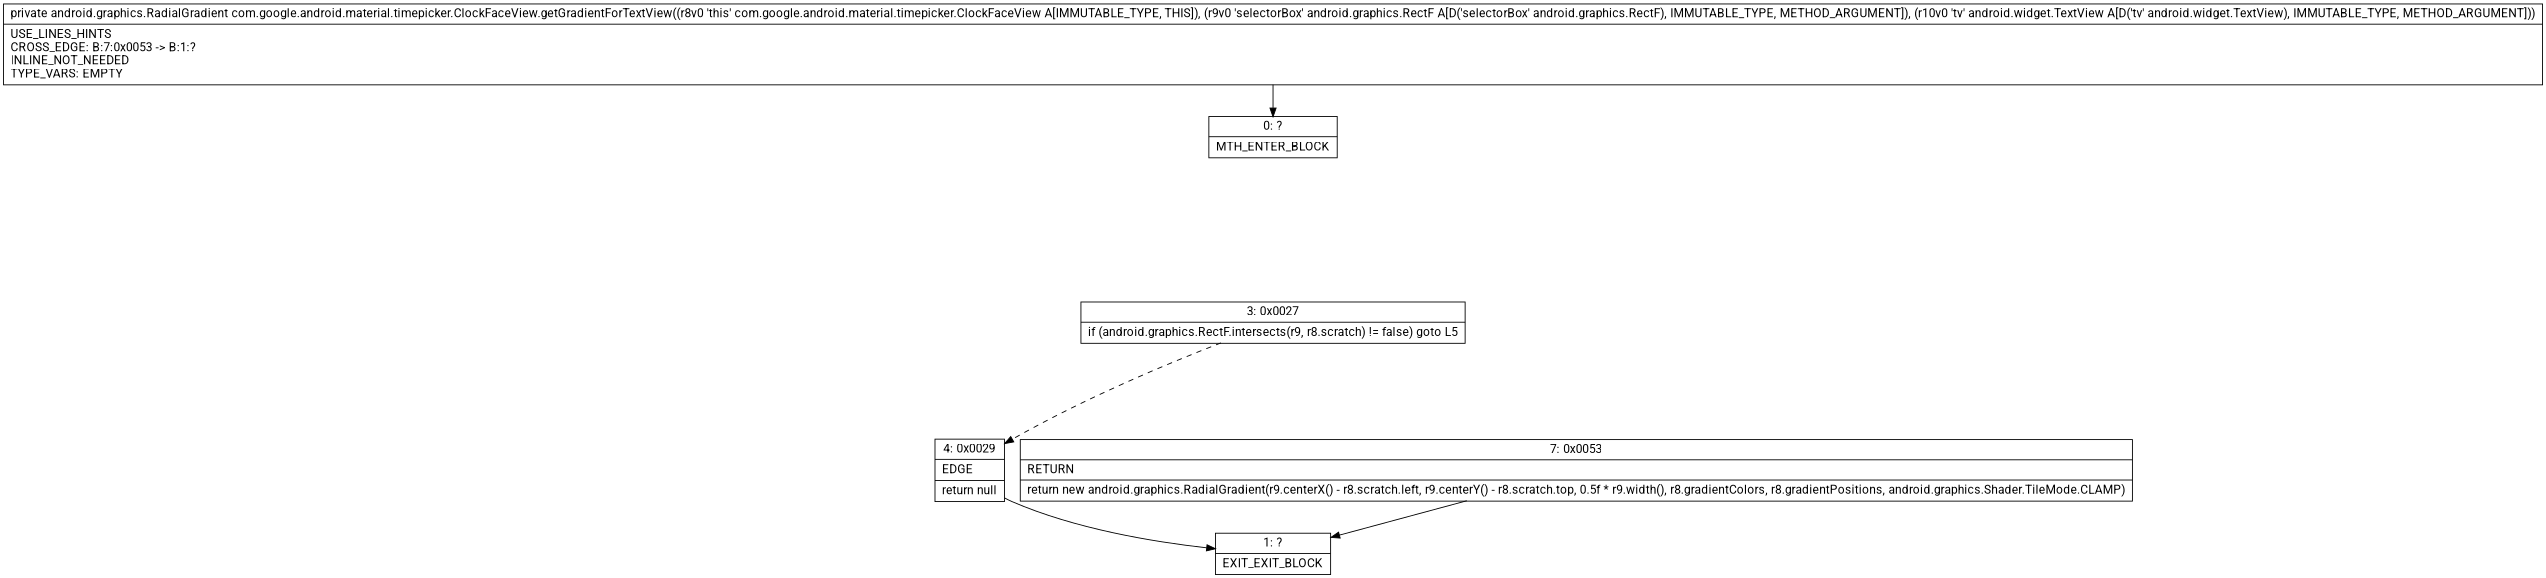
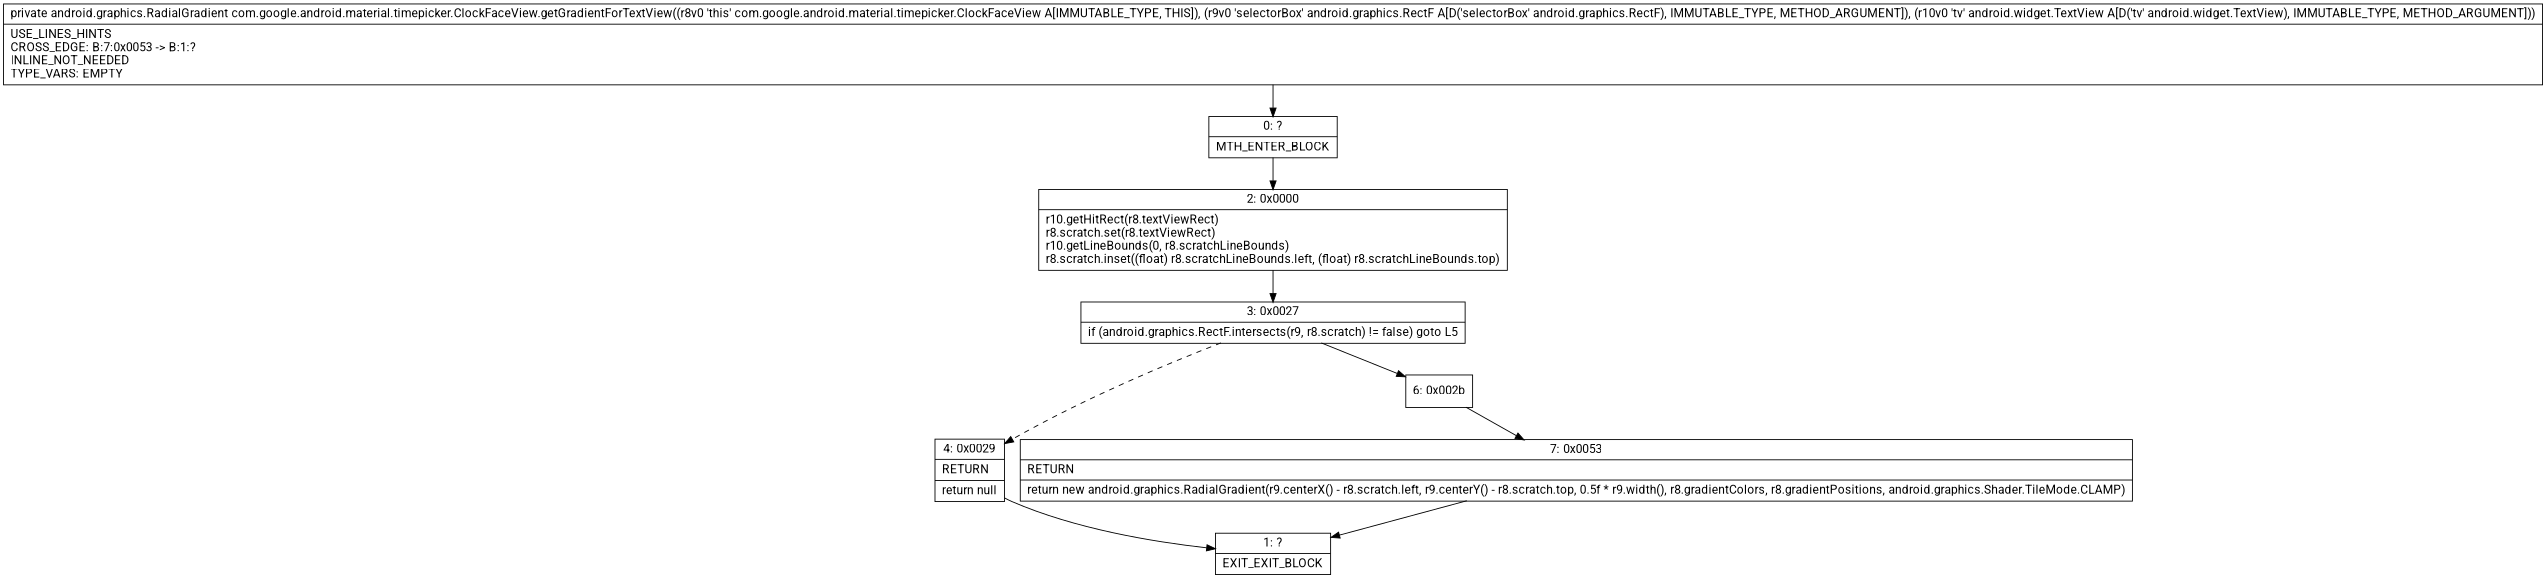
node "2: 0x0000": added
node "6: 0x002b": added
node "4: 0x0029": text "EDGE" -> "RETURN"
